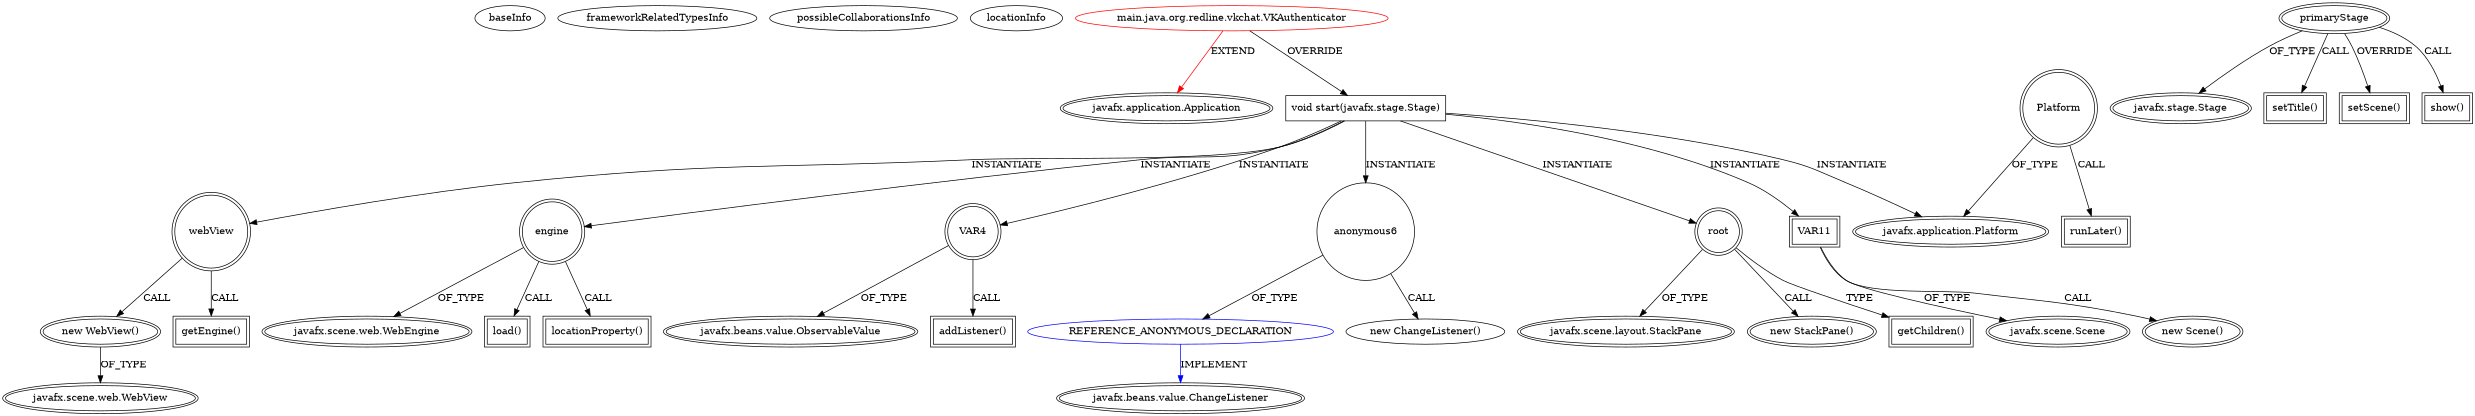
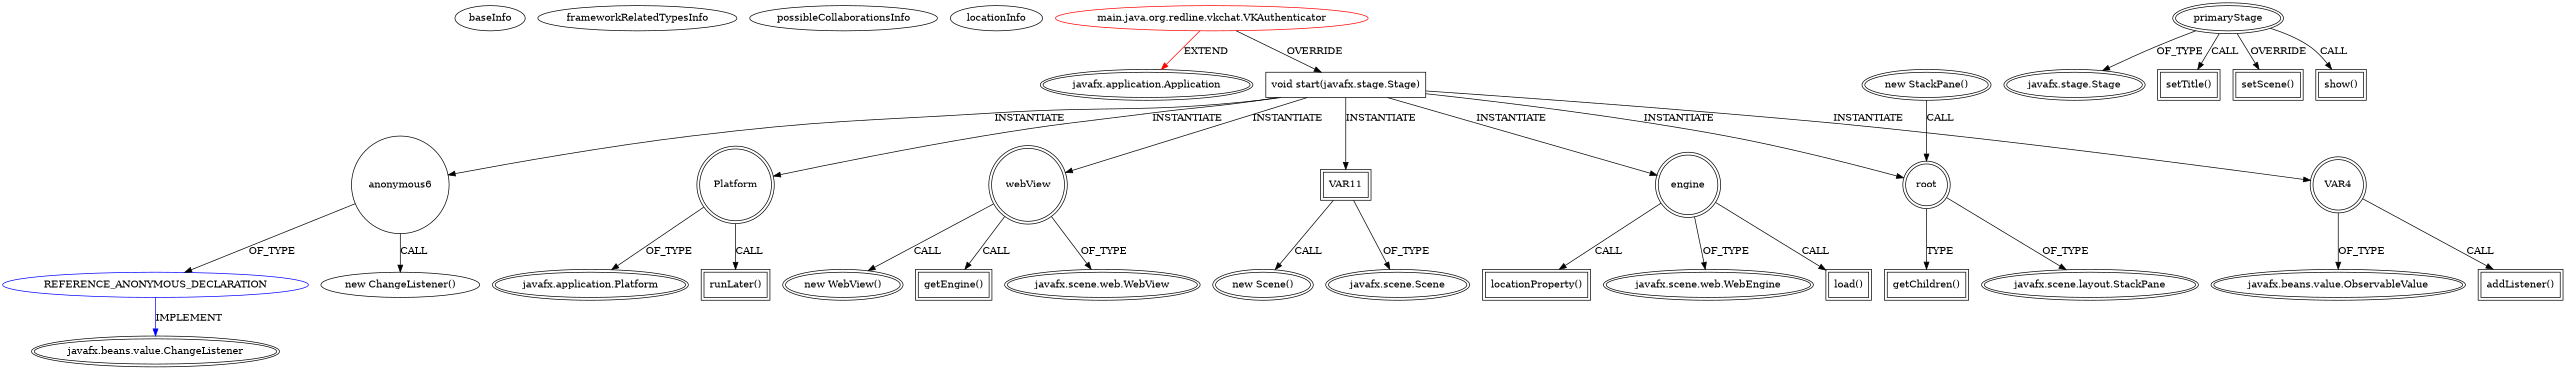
edge "void start(javafx.stage.Stage)" -> "javafx.application.Platform": now "void start(javafx.stage.Stage)" -> "Platform"
edge "root" -> "new StackPane()": reversed
edge "new WebView()" -> "javafx.scene.web.WebView": now "webView" -> "javafx.scene.web.WebView"
